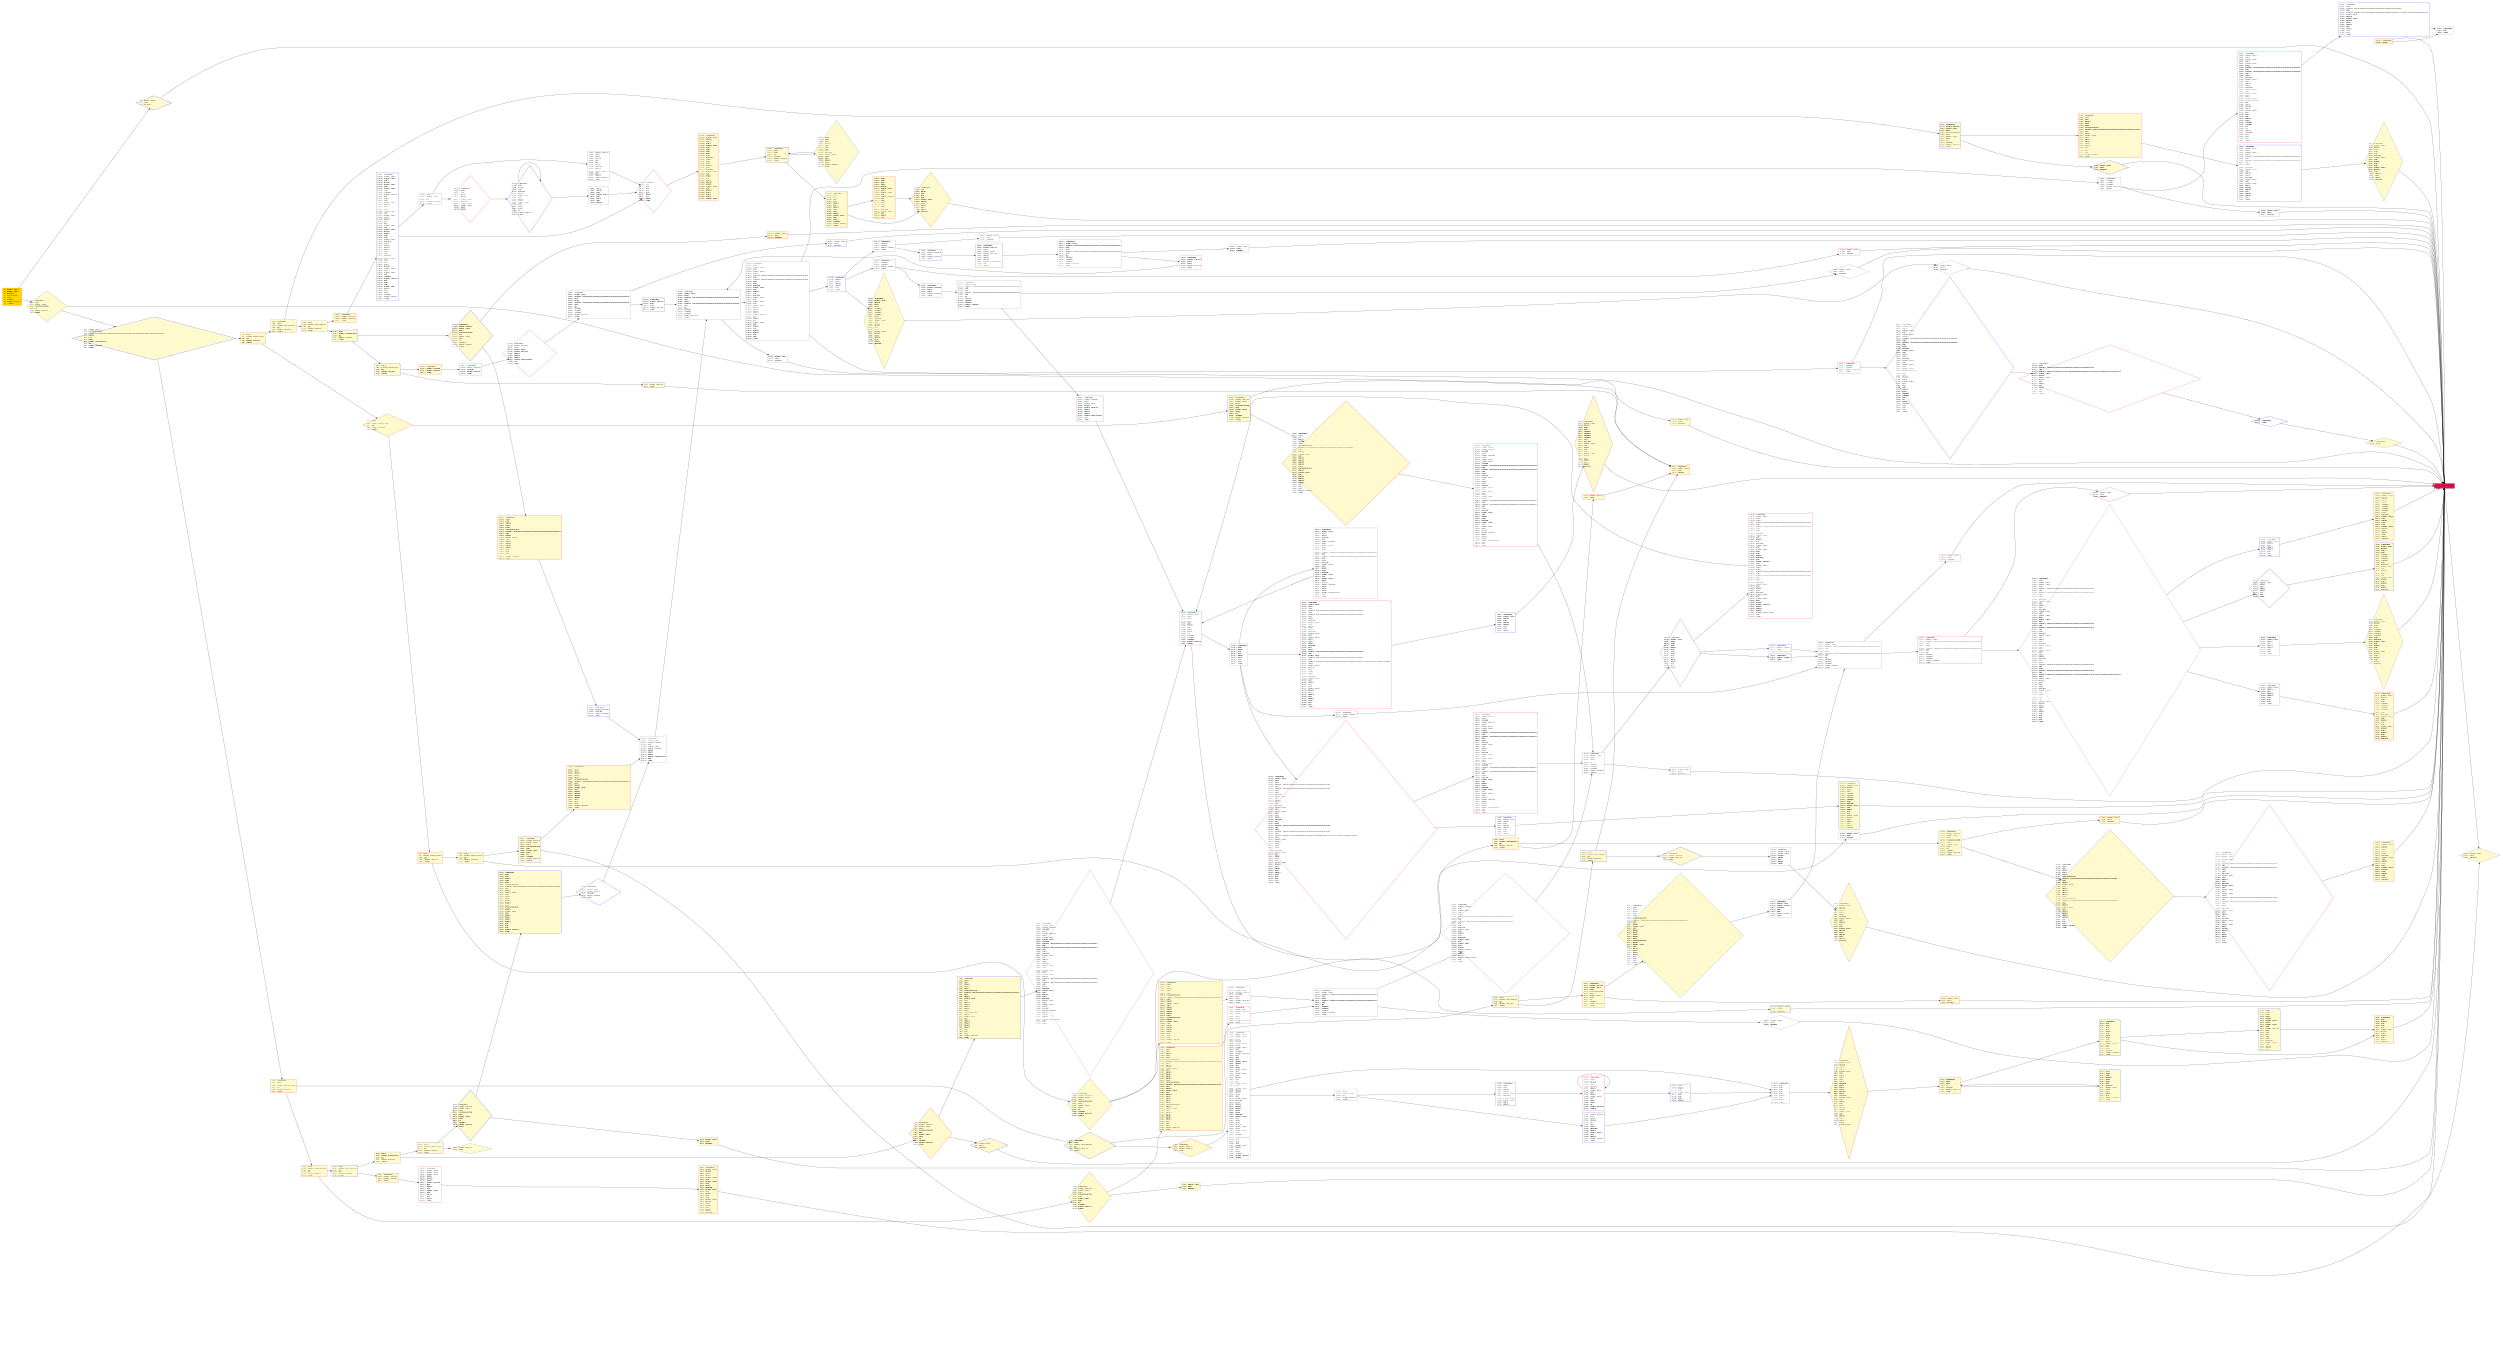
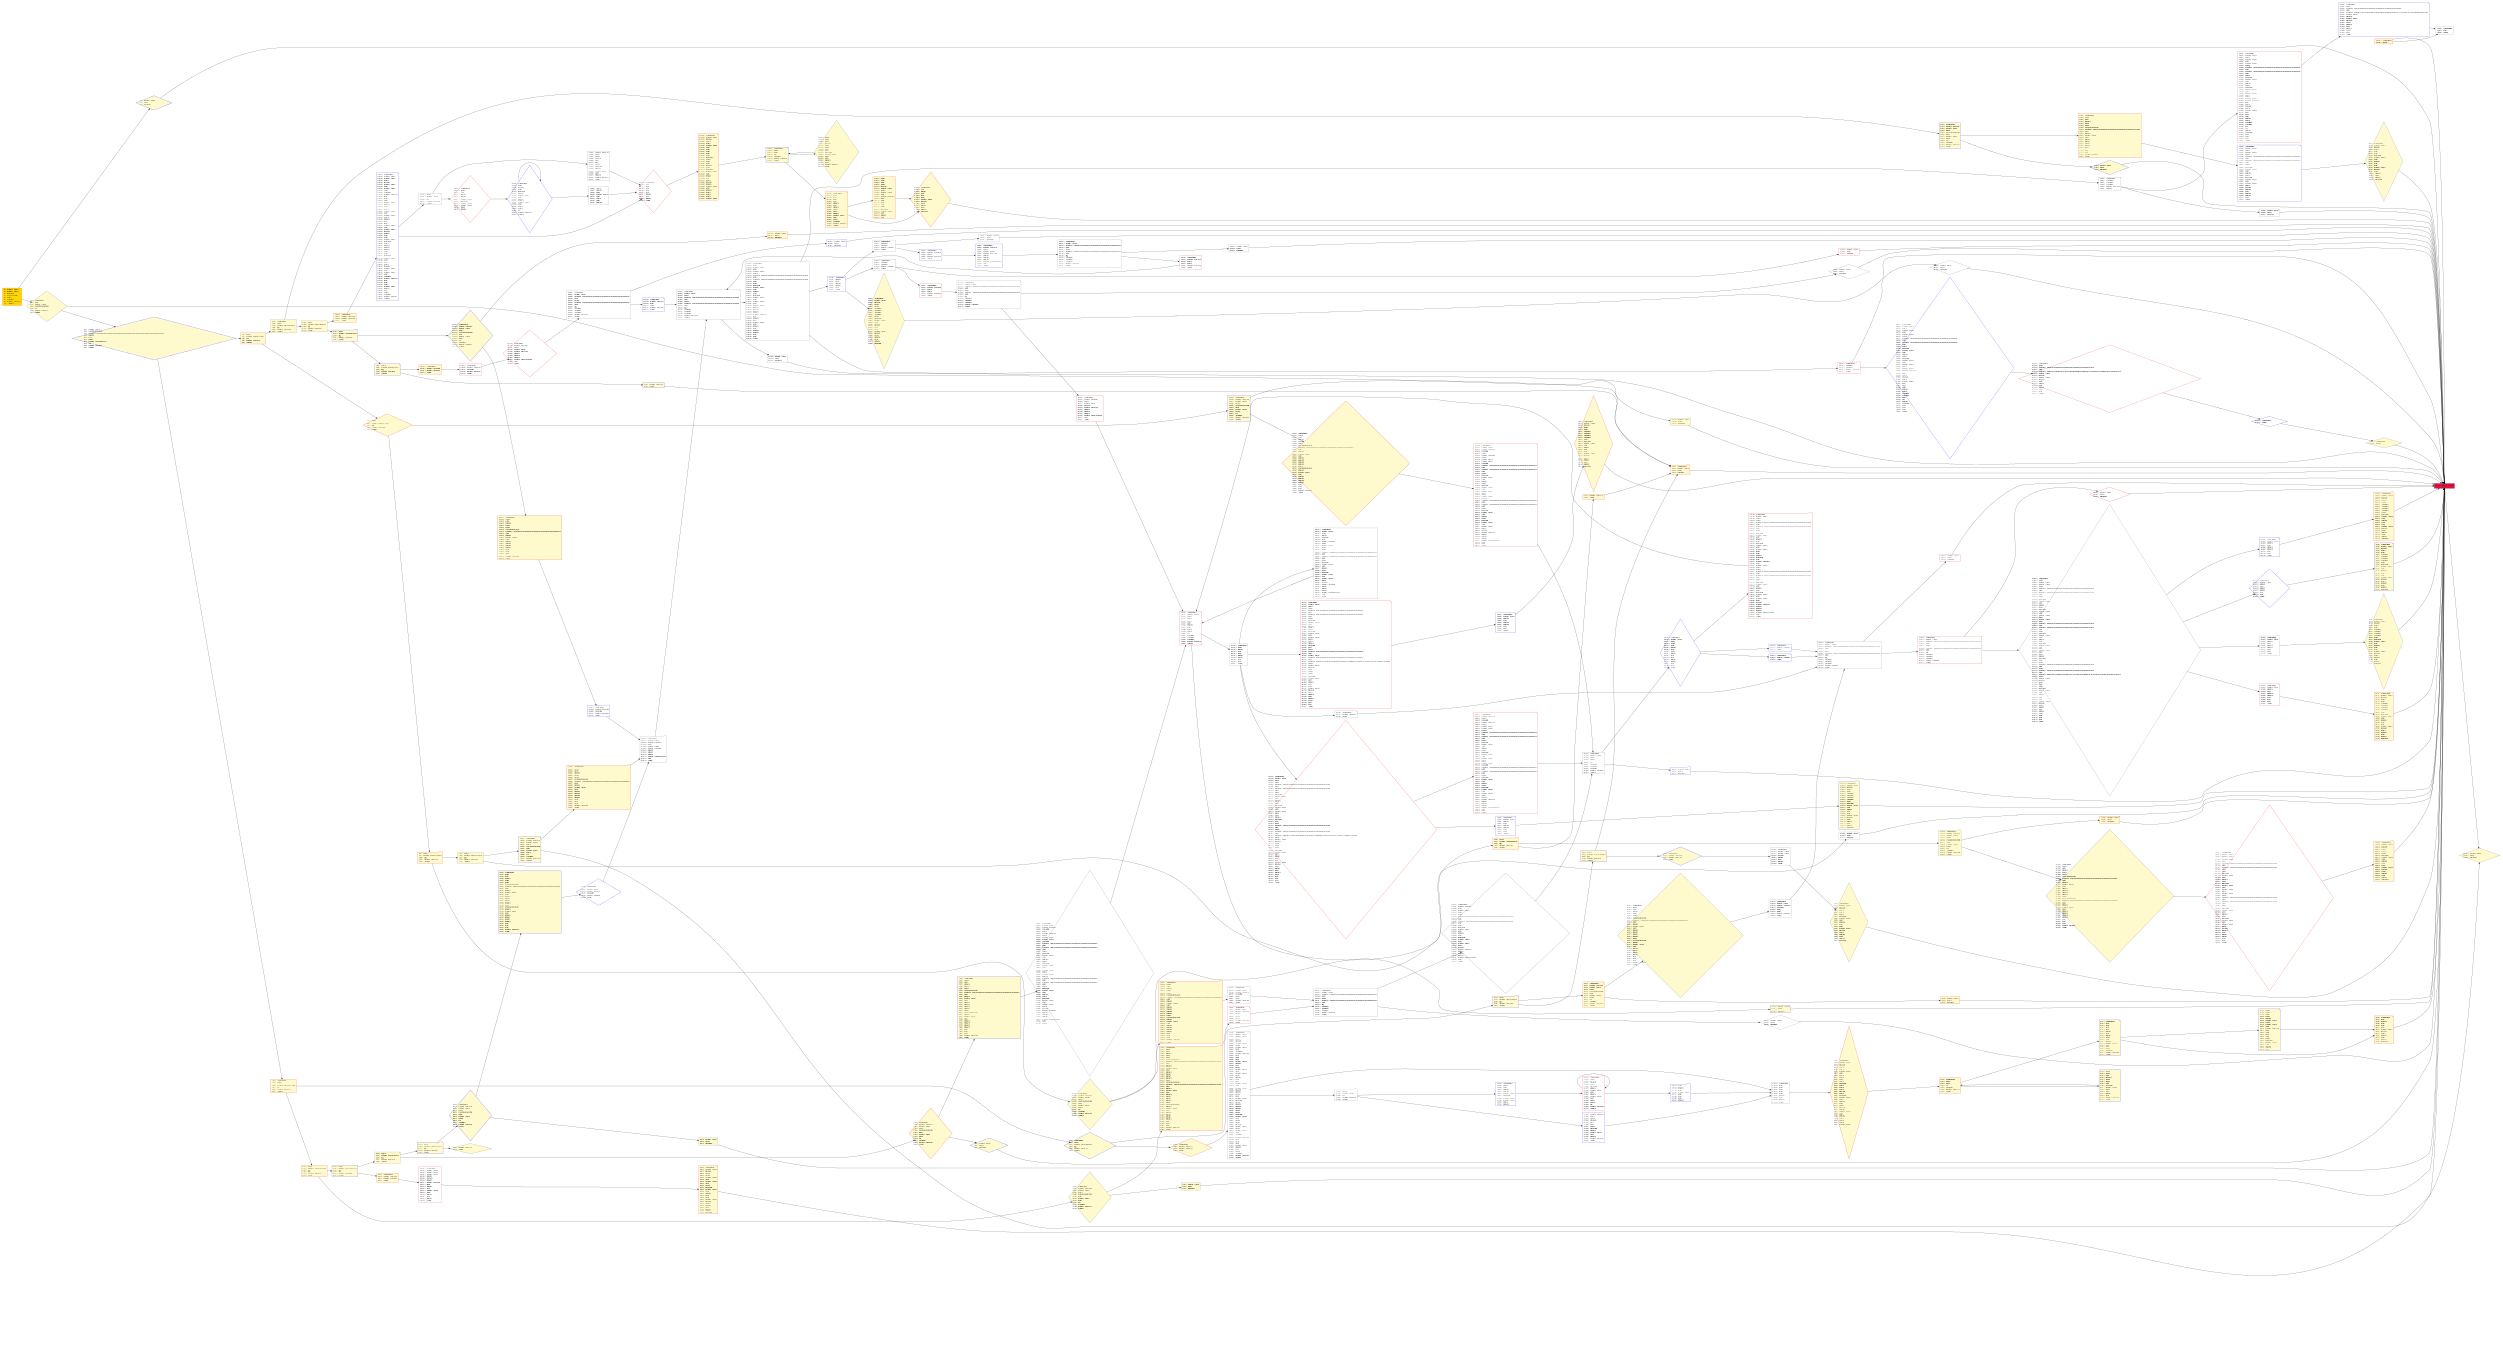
edge "274: JUMPDEST 275: PUSH1 0x00 277: DUP1 278: REVERT" -> "4761: EXIT BLOCK": added
